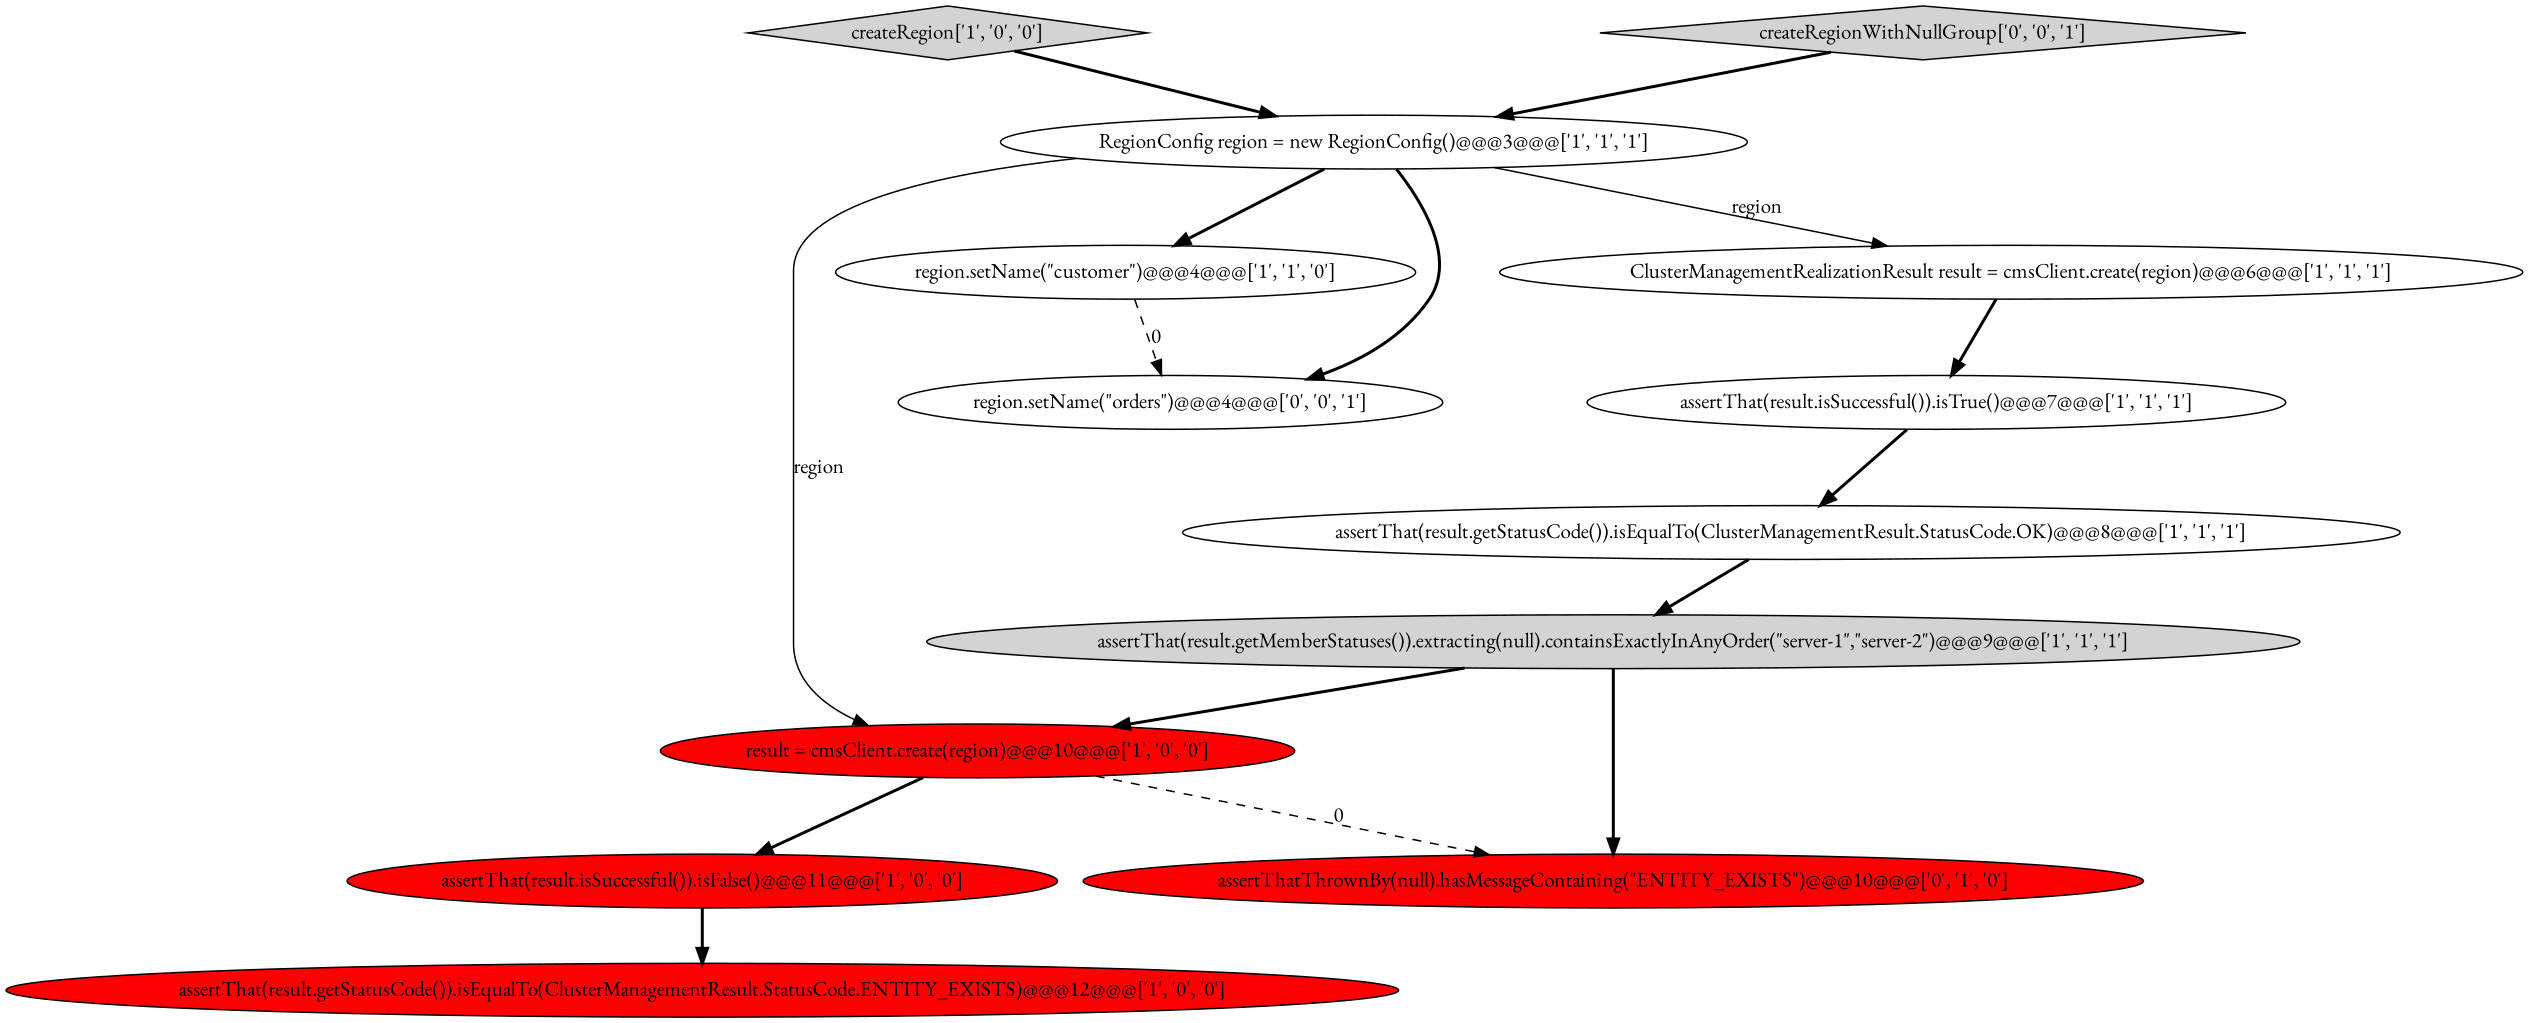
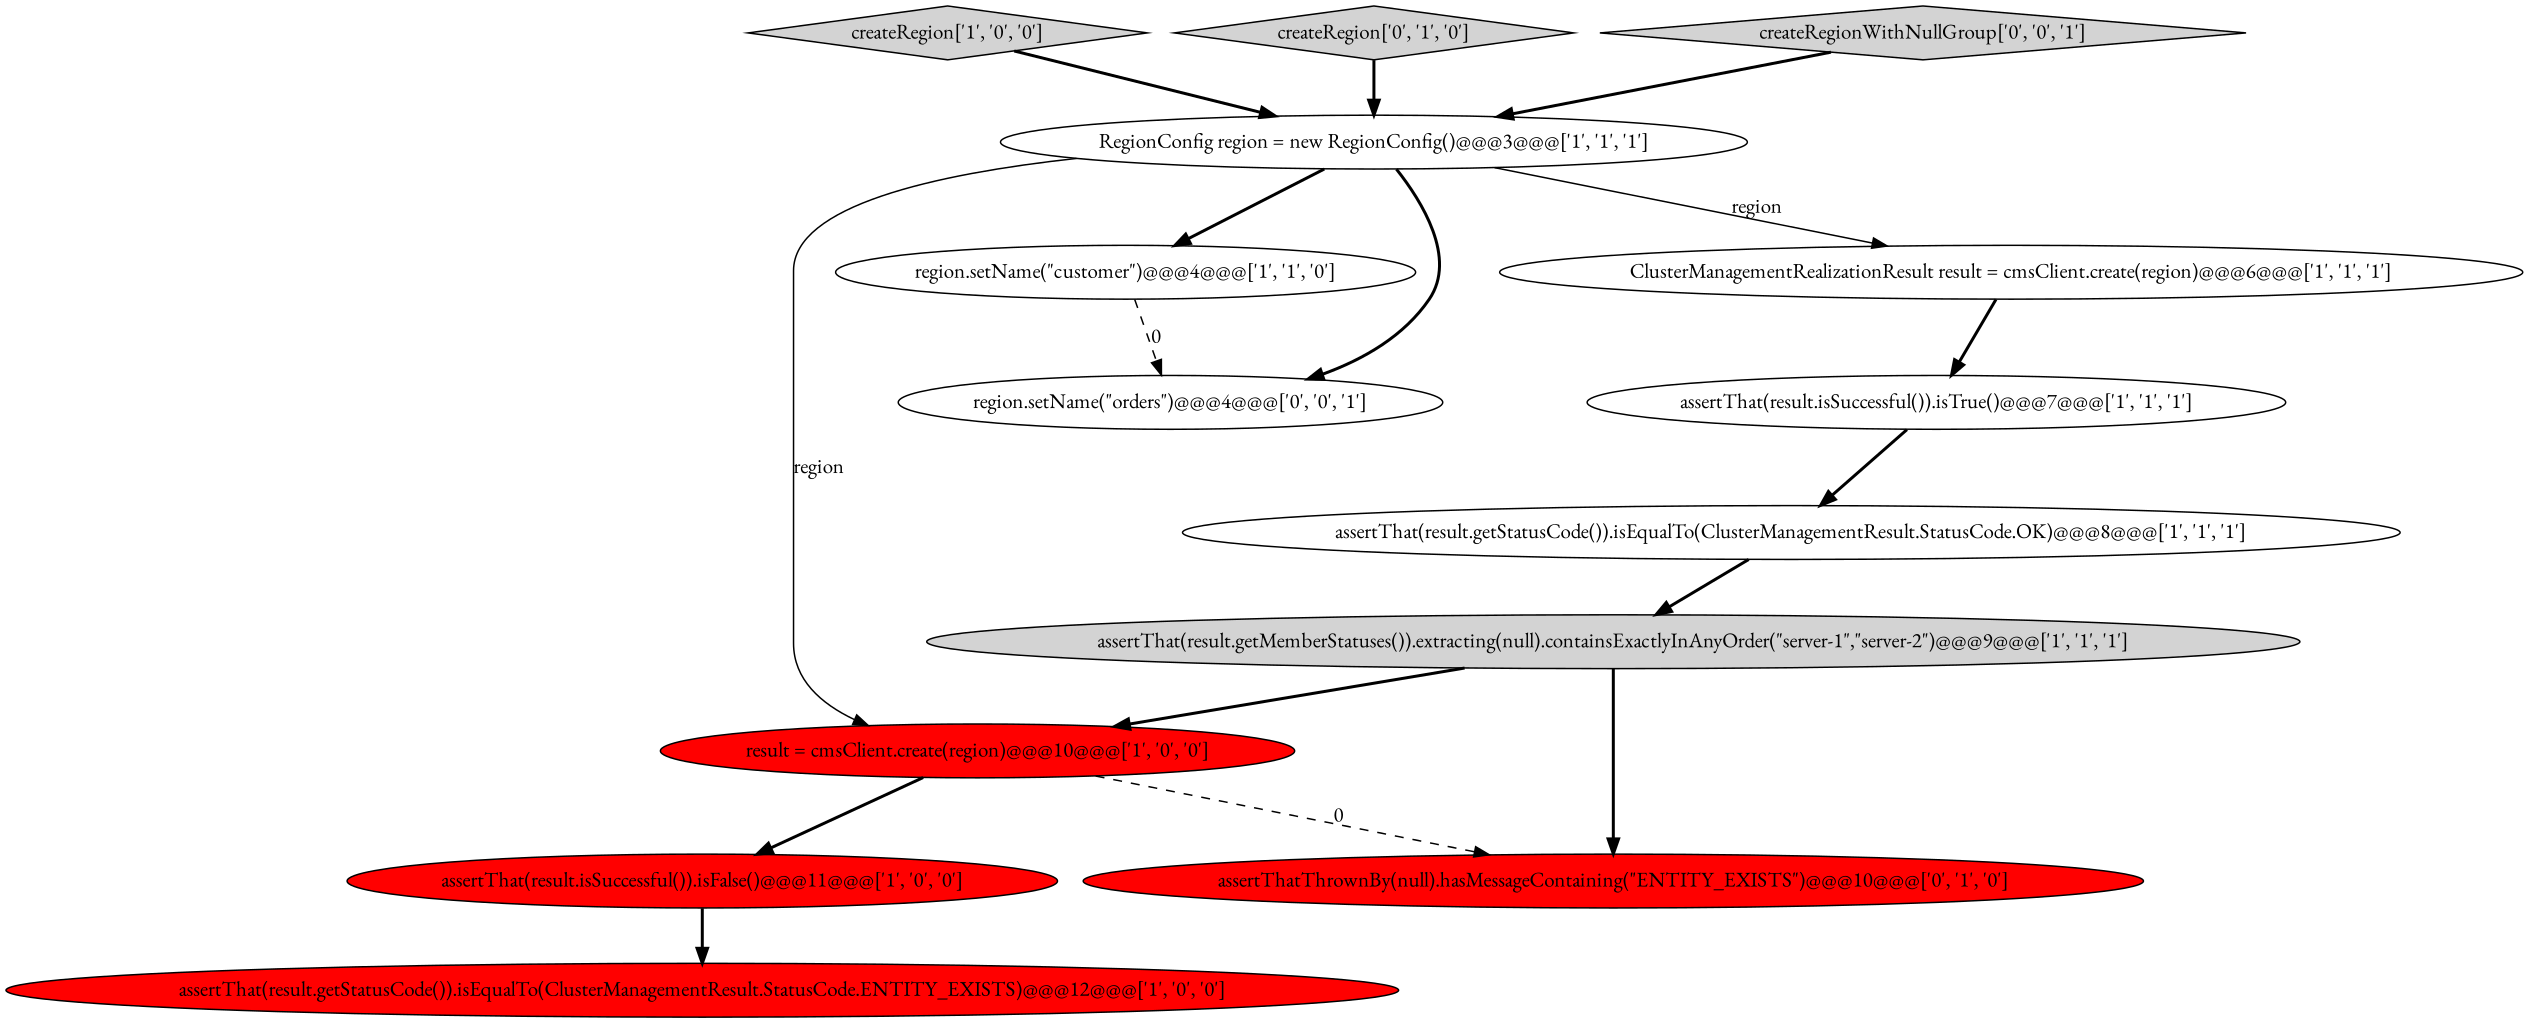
node "createRegion['0', '1', '0']": added
